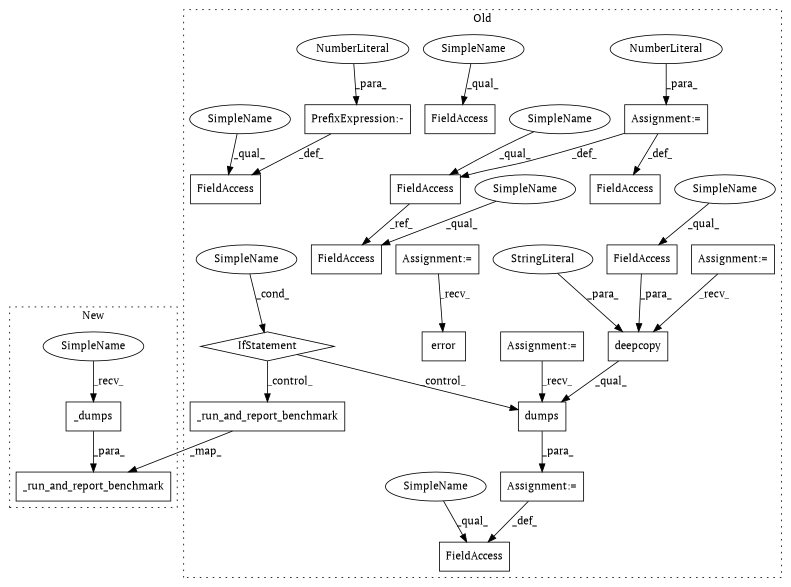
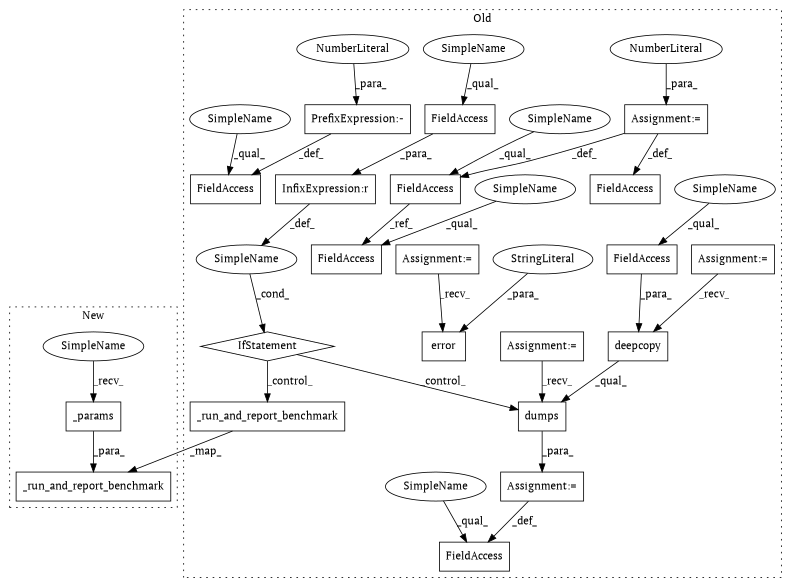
node "InfixExpression:r": added
edge "StringLiteral" -> "deepcopy": now "StringLiteral" -> "error"
node "_dumps": label "_dumps" -> "_params"
